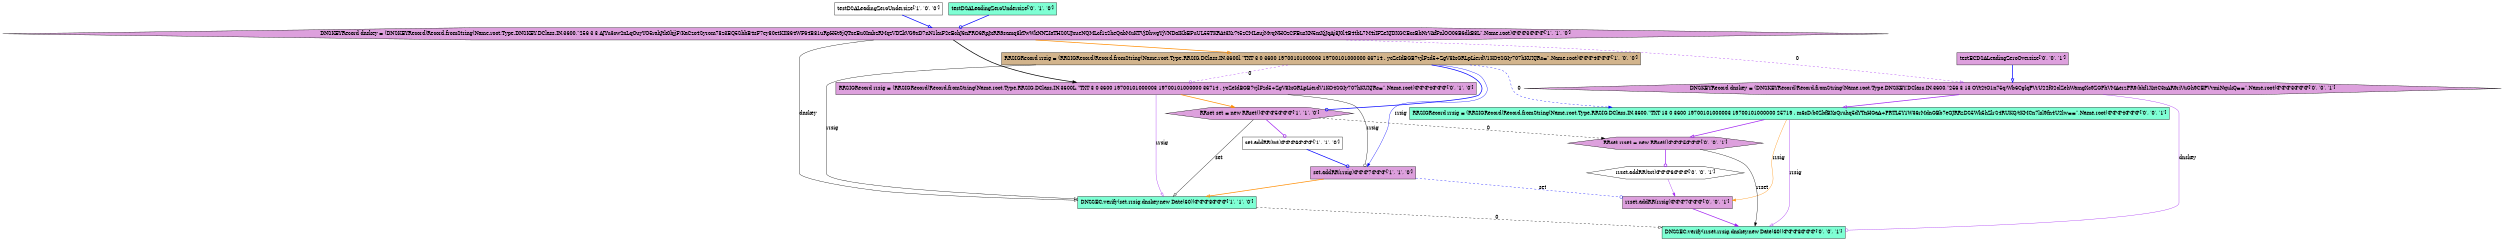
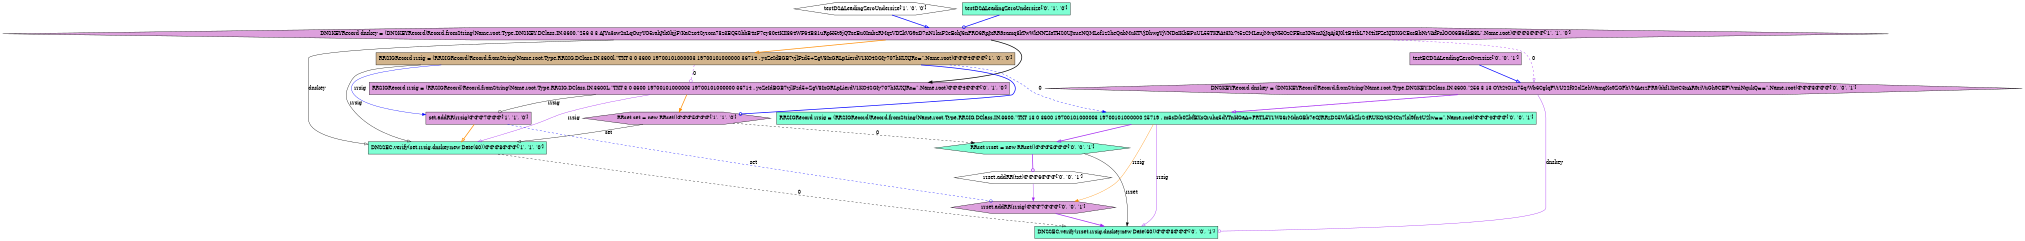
node "testDSALeadingZeroUndersize['1', '0', '0']": shape box -> hexagon
node "set.addRR(txt)@@@6@@@['1', '1', '0']": removed
node "RRset rrset = new RRset()@@@5@@@['0', '0', '1']": fillcolor plum -> aquamarine
node "rrset.addRR(rrsig)@@@7@@@['0', '0', '1']": shape box -> hexagon
